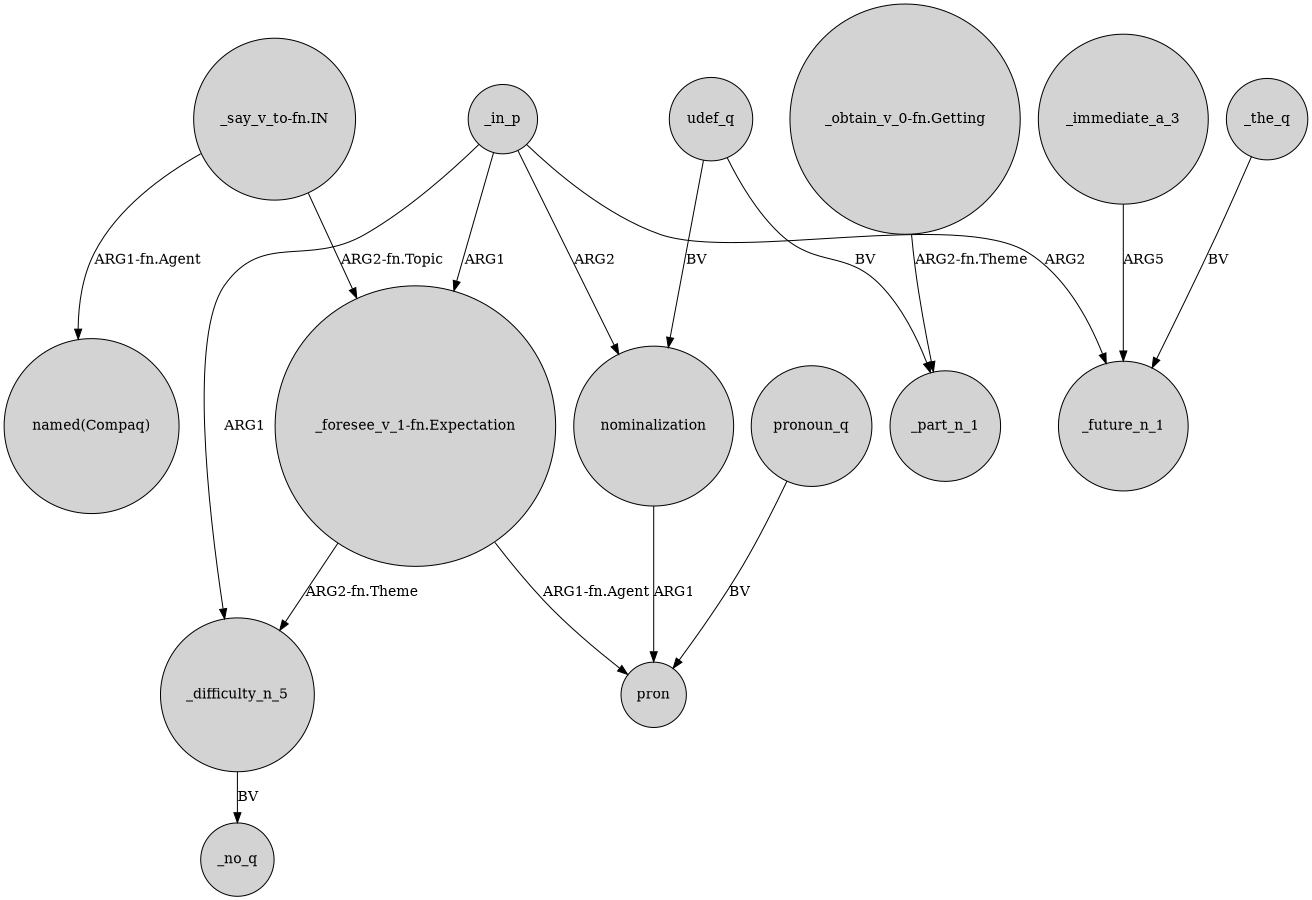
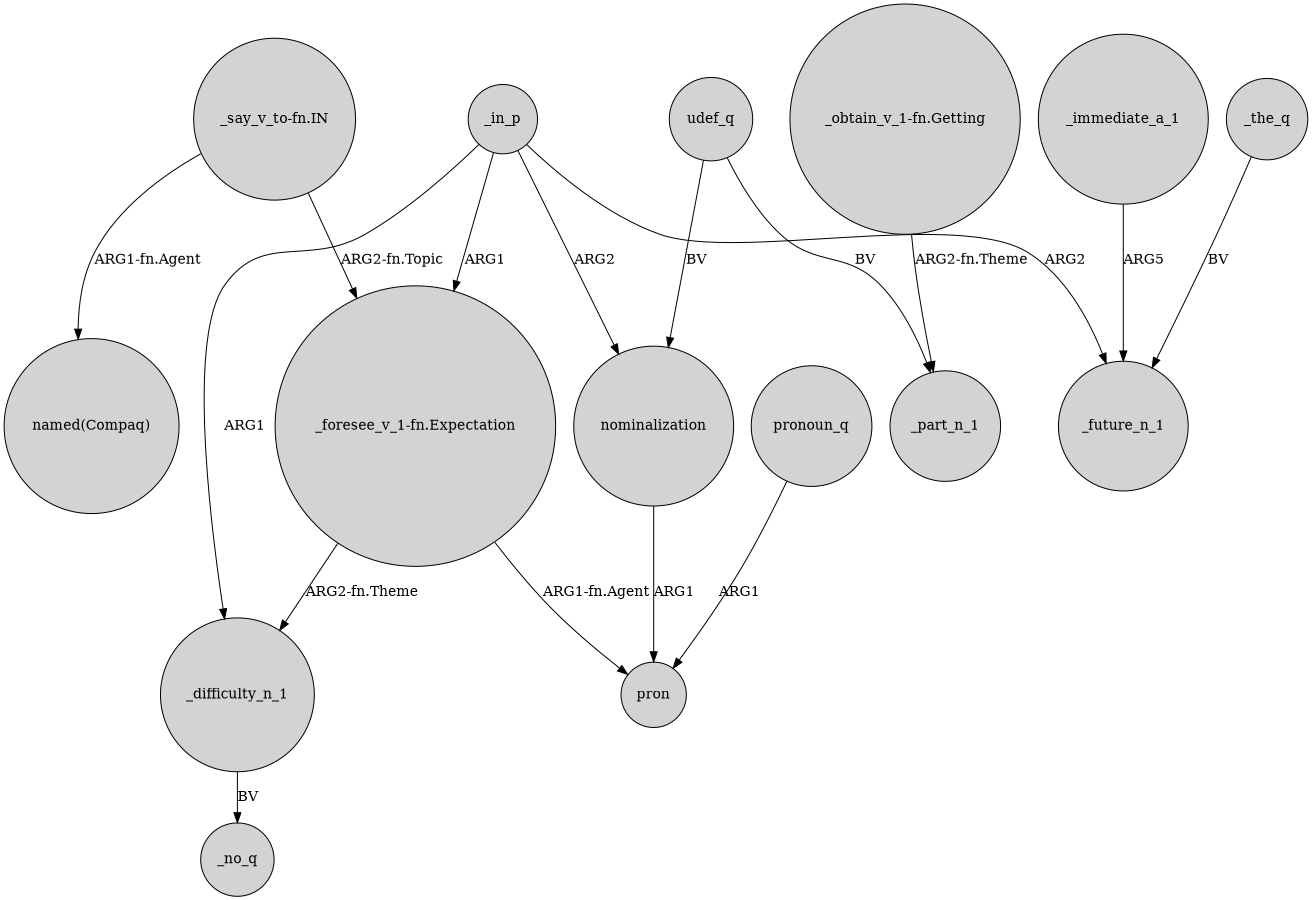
node "_obtain_v_0-fn.Getting": label "_obtain_v_0-fn.Getting" -> "_obtain_v_1-fn.Getting"
node "_immediate_a_3": label "_immediate_a_3" -> "_immediate_a_1"
edge "pronoun_q" -> "pron": label "BV" -> "ARG1"
node "_difficulty_n_5": label "_difficulty_n_5" -> "_difficulty_n_1"
